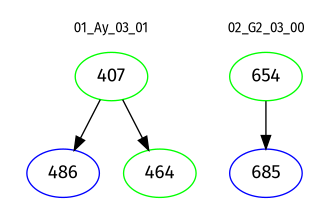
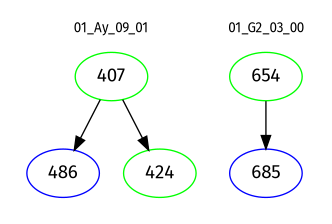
cluster "01_Ay_03_01": label "01_Ay_03_01" -> "01_Ay_09_01"
cluster "02_G2_03_00": label "02_G2_03_00" -> "01_G2_03_00"
node "464": label "464" -> "424"
